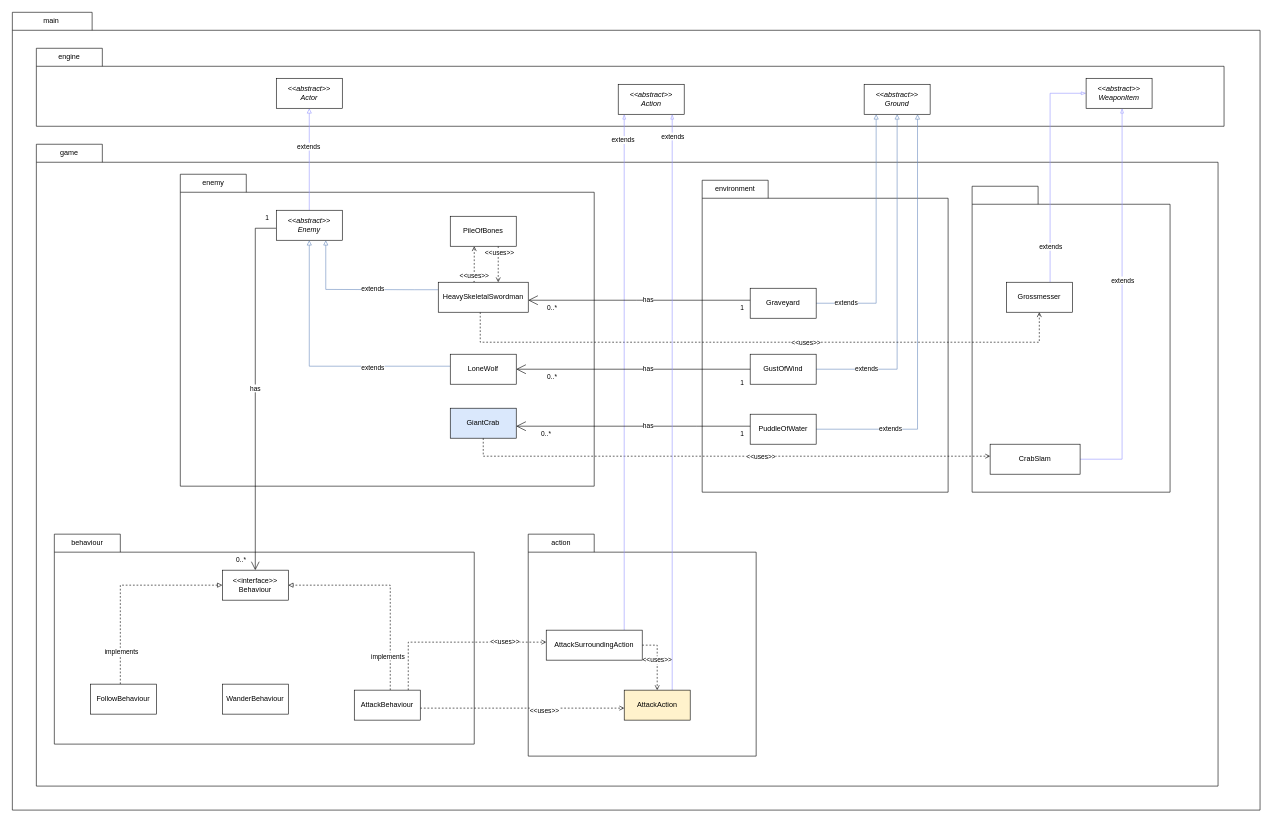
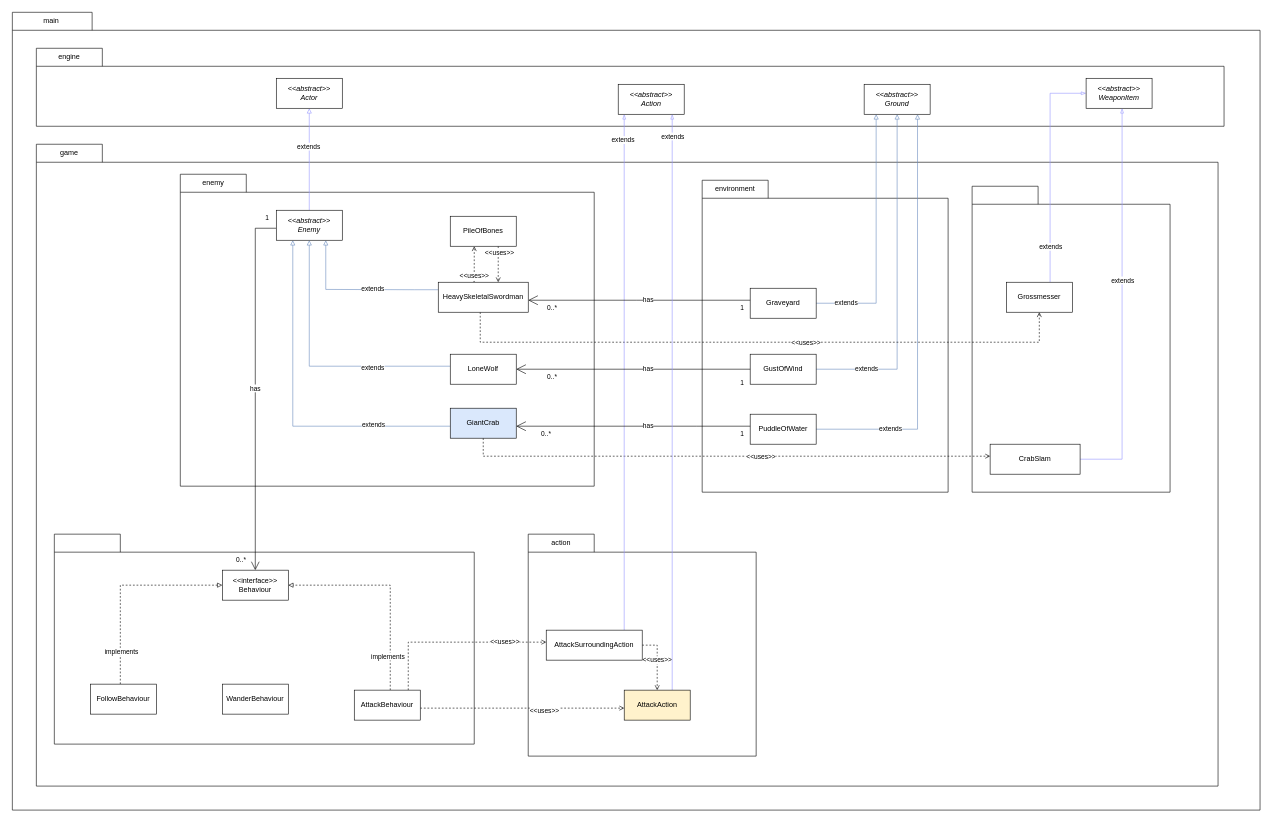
edge "GiantCrab" -> "<<abstract>> Enemy": added, label "extends"
node "behaviour": removed
